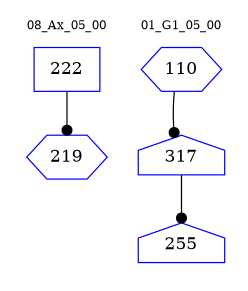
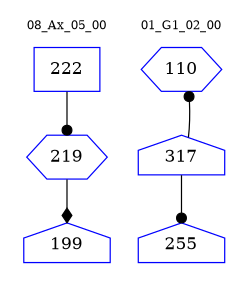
cluster "01_G1_05_00": label "01_G1_05_00" -> "01_G1_02_00"
edge "110" -> "317": reversed
node "199": added
